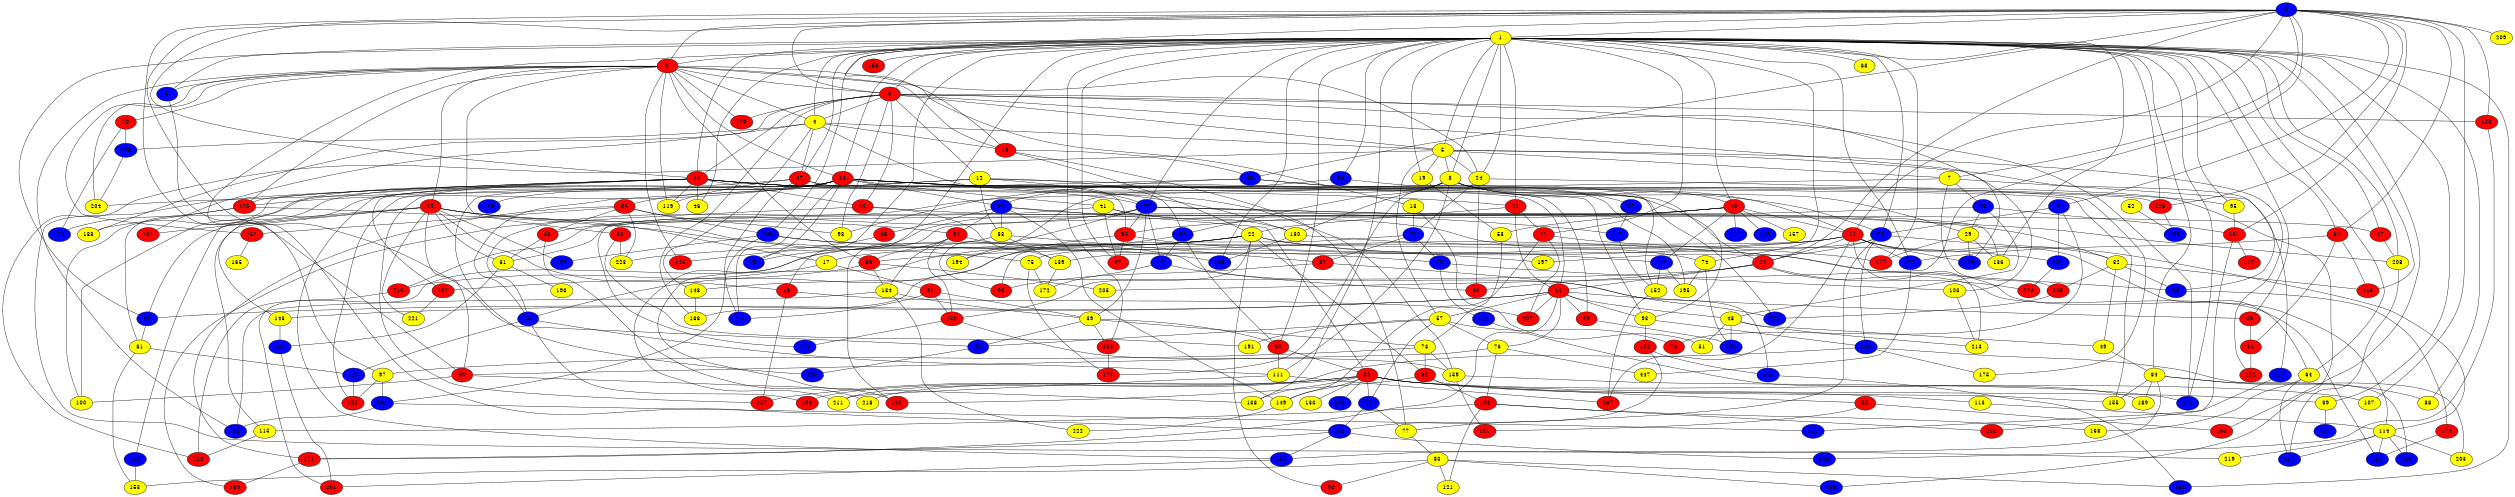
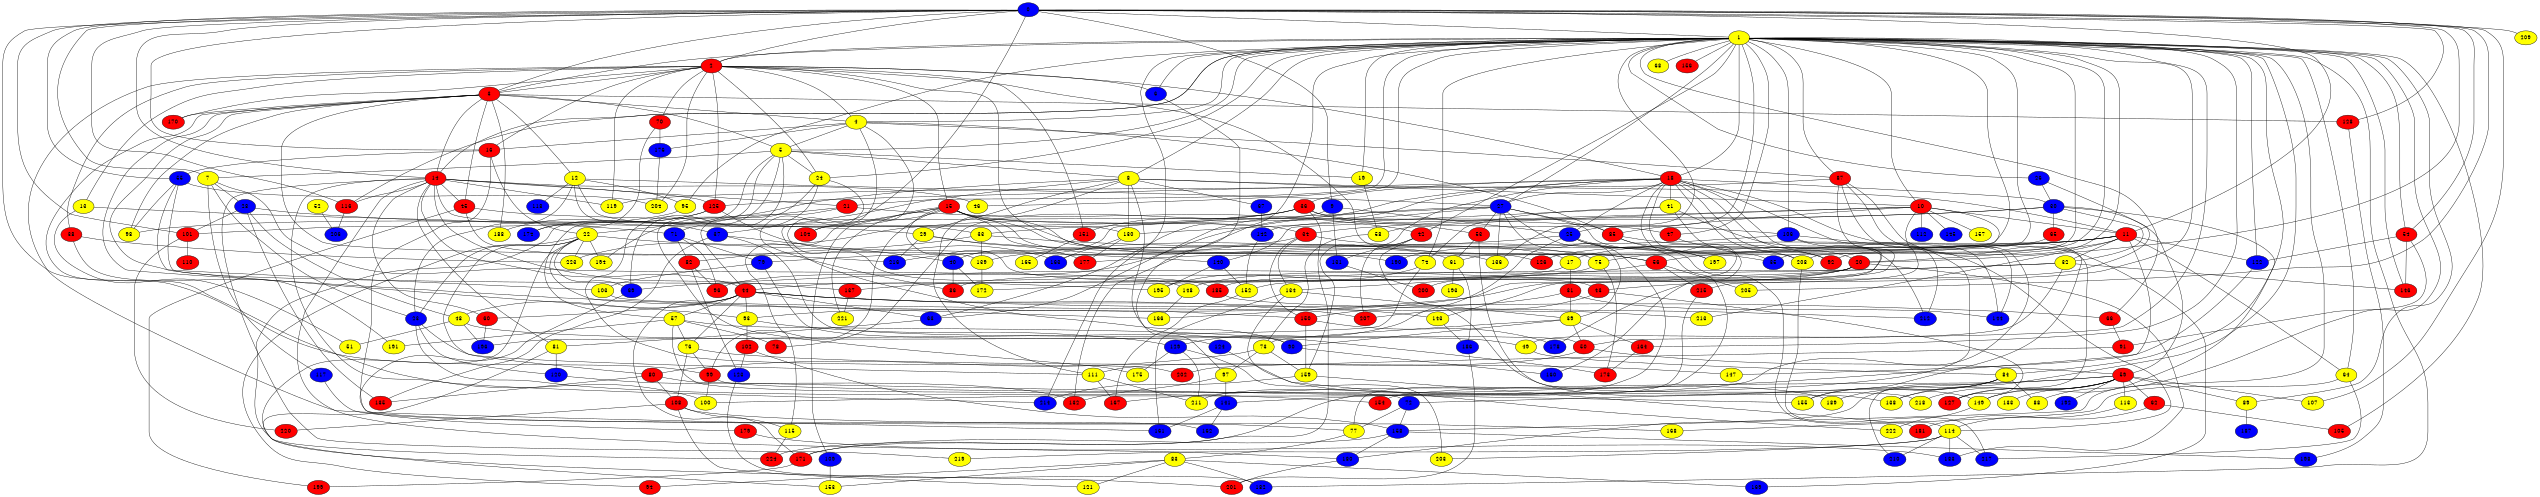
edge "48" -- "213": removed
node "447": label "447" -> "147"
